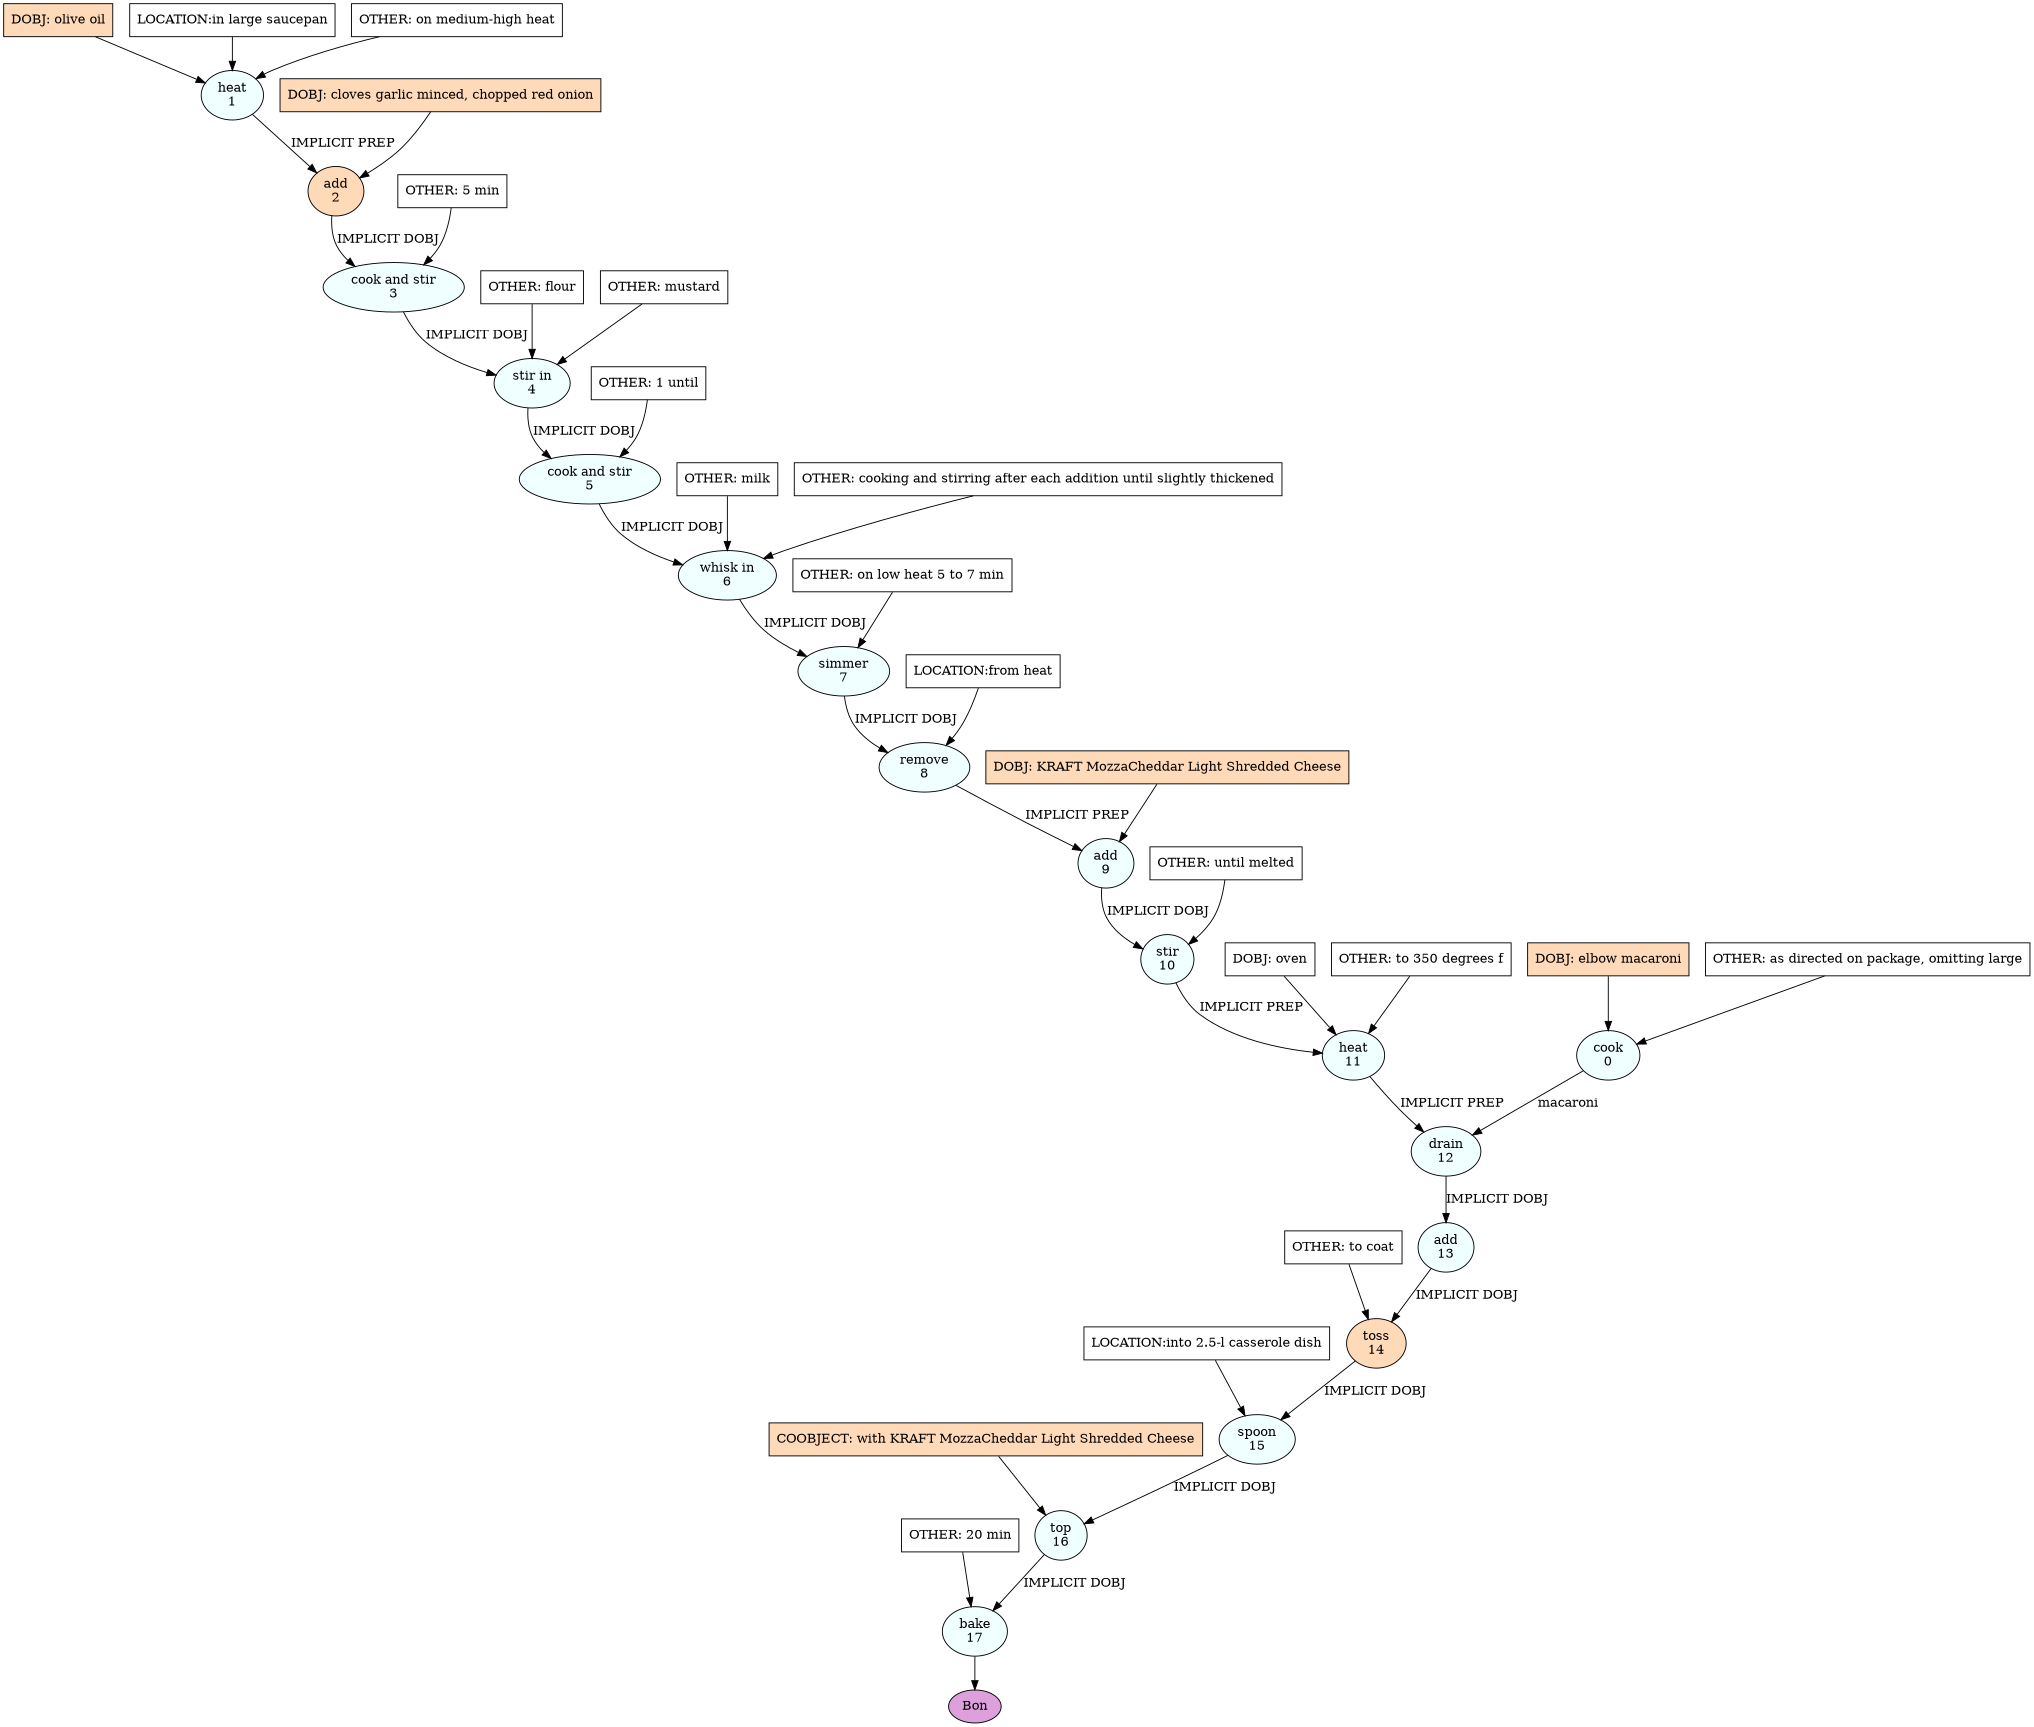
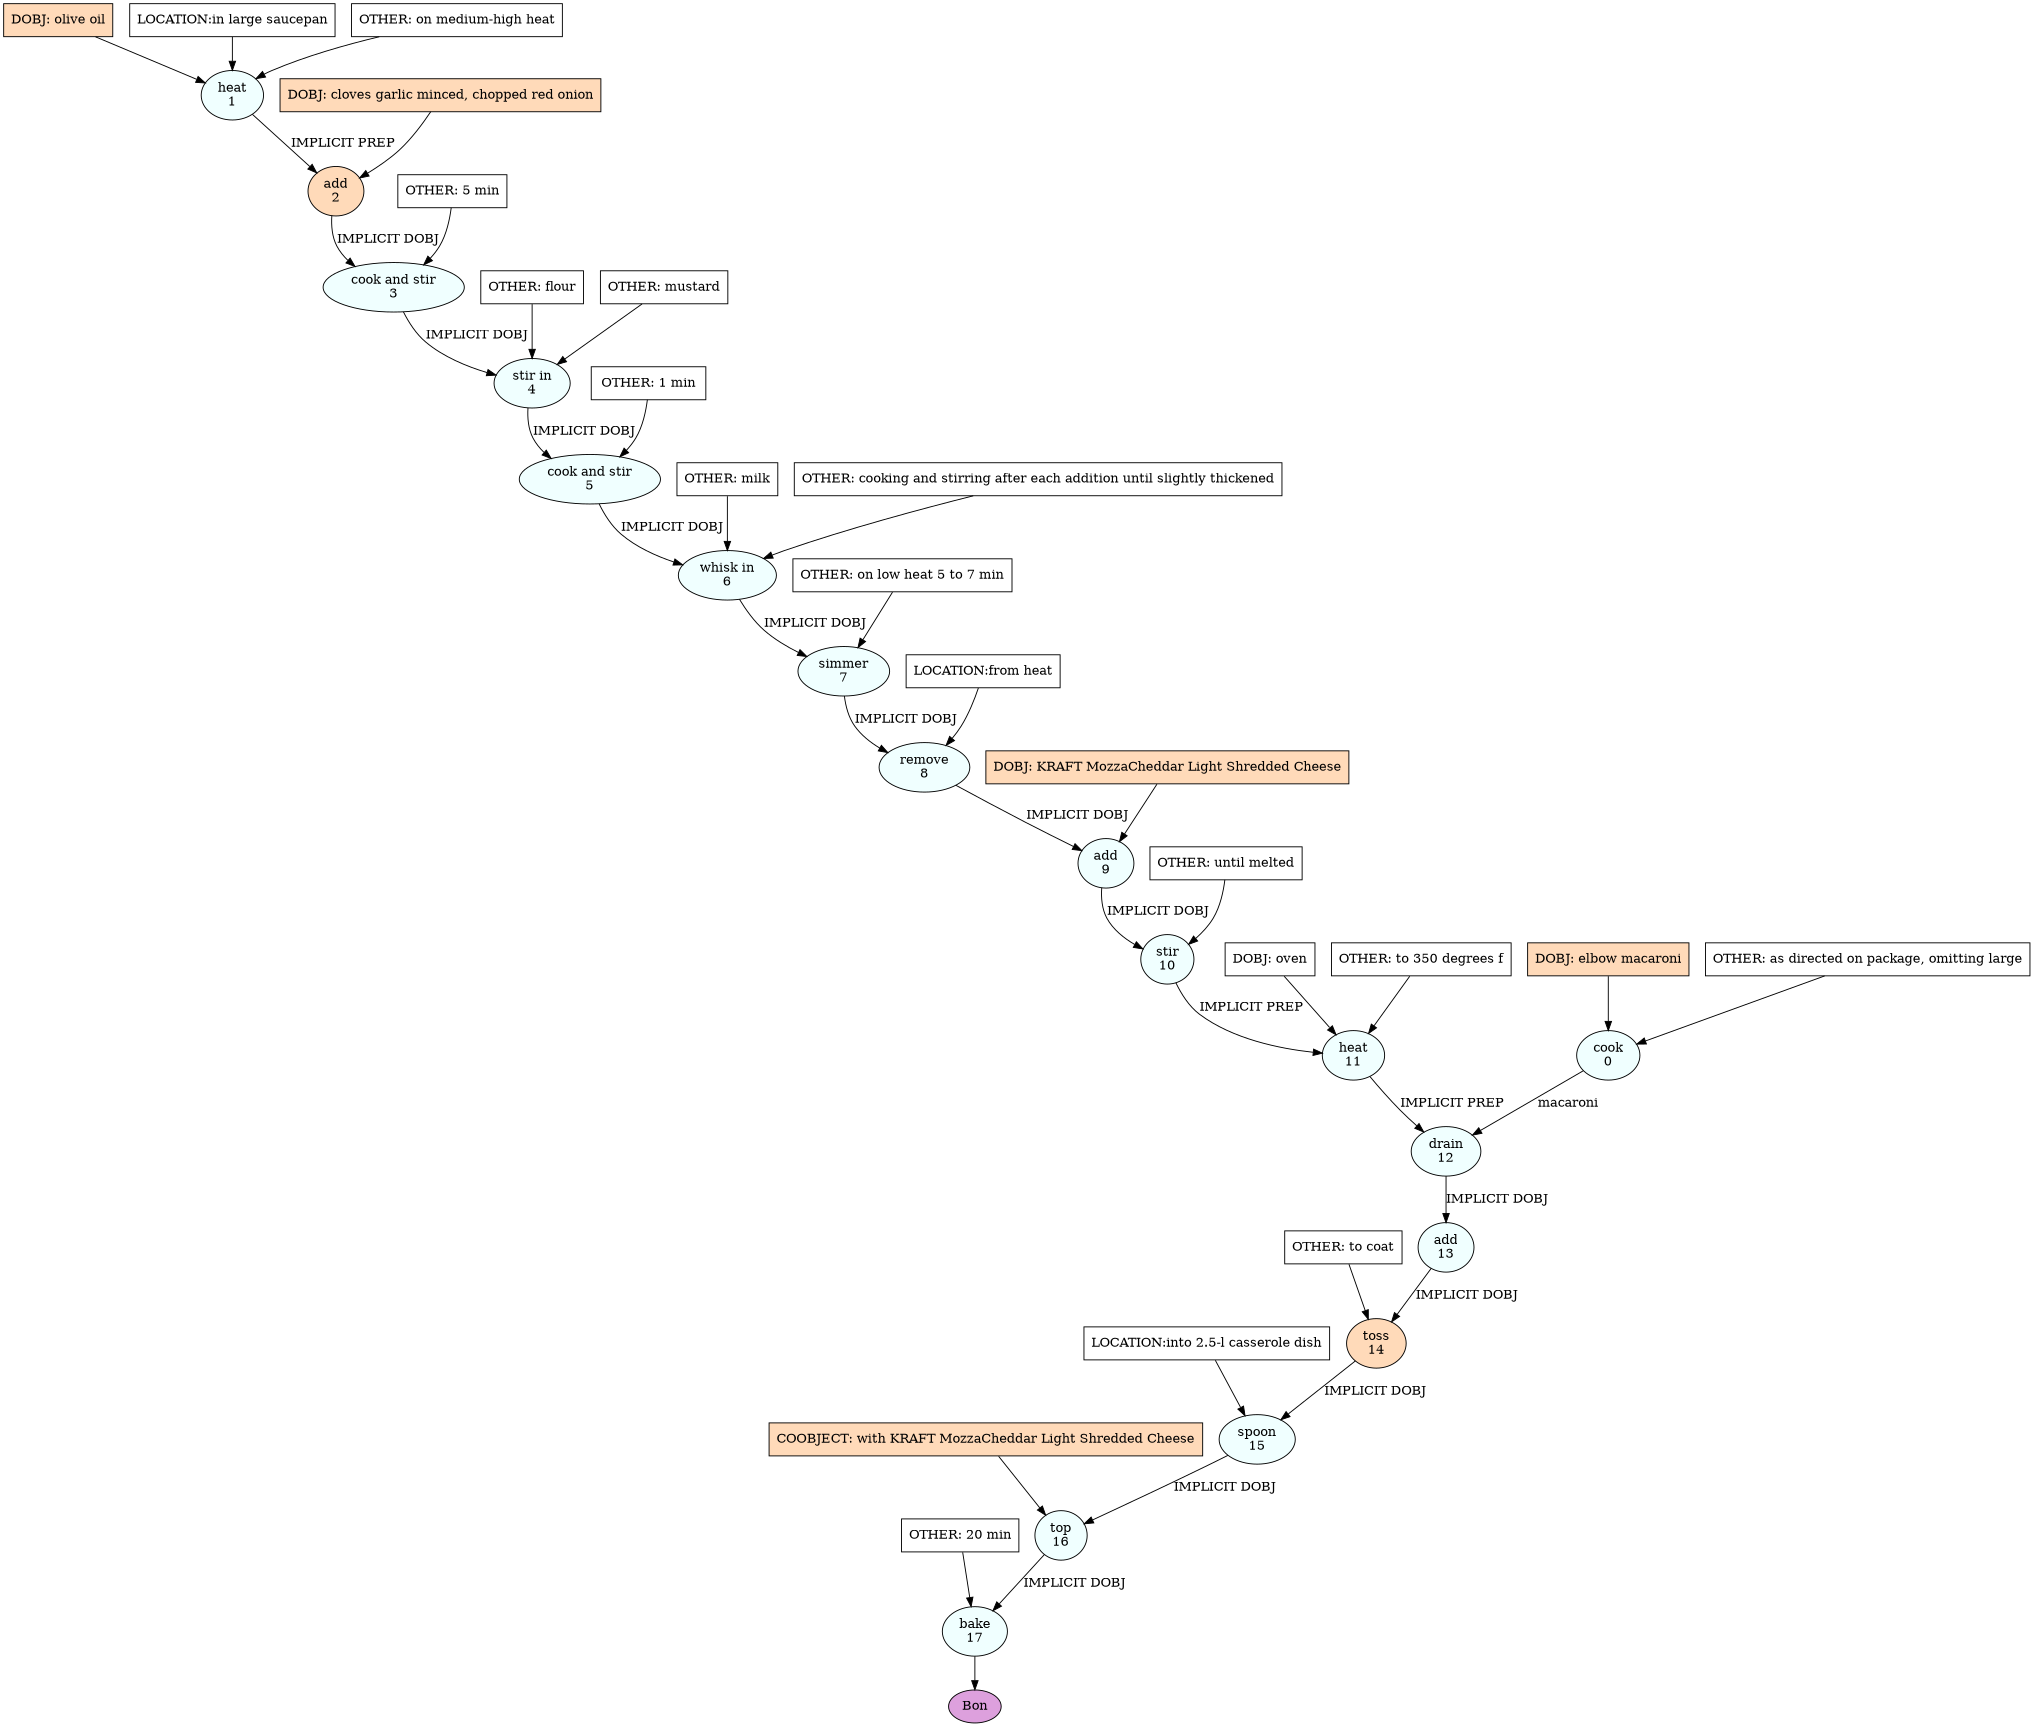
node "OTHER: 1 until": label "OTHER: 1 until" -> "OTHER: 1 min"
edge "remove 8" -> "add 9": label "IMPLICIT PREP" -> "IMPLICIT DOBJ"
